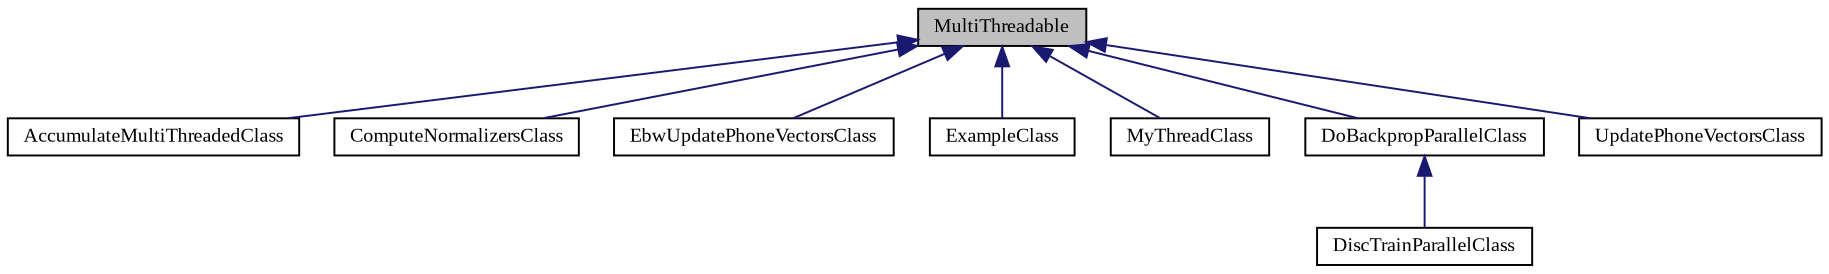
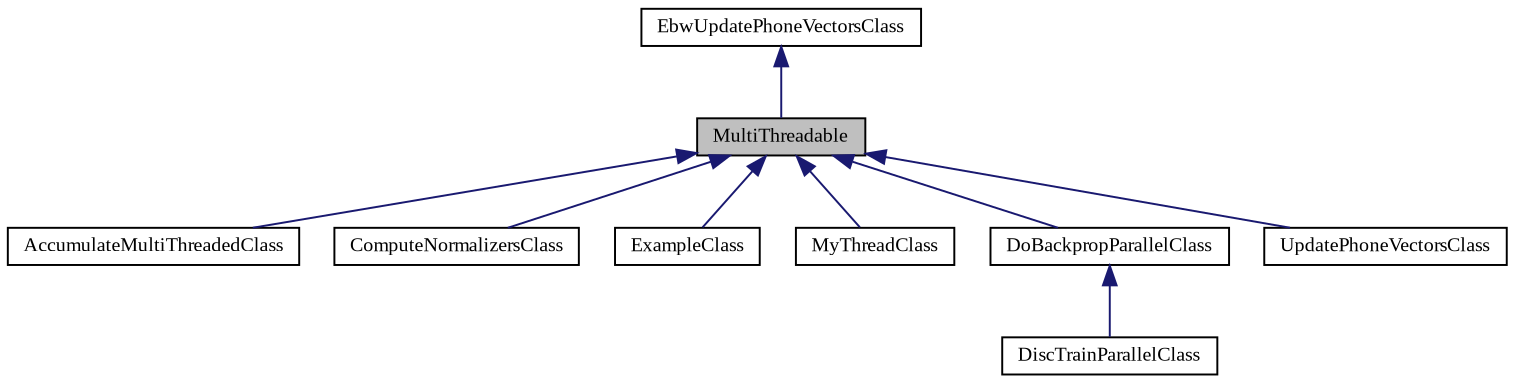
edge "EbwUpdatePhoneVectorsClass" -> "MultiThreadable": reversed
